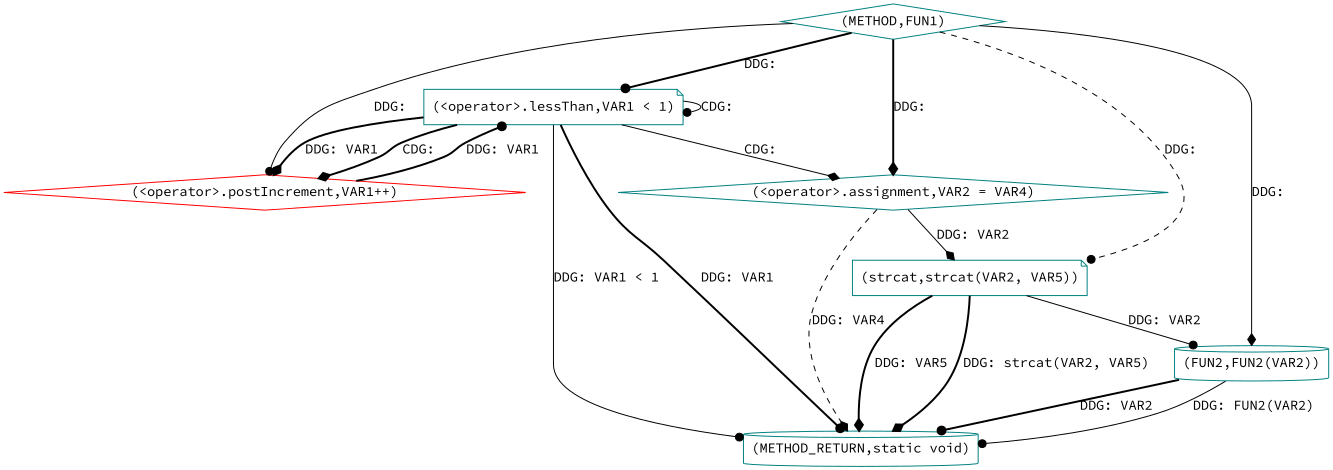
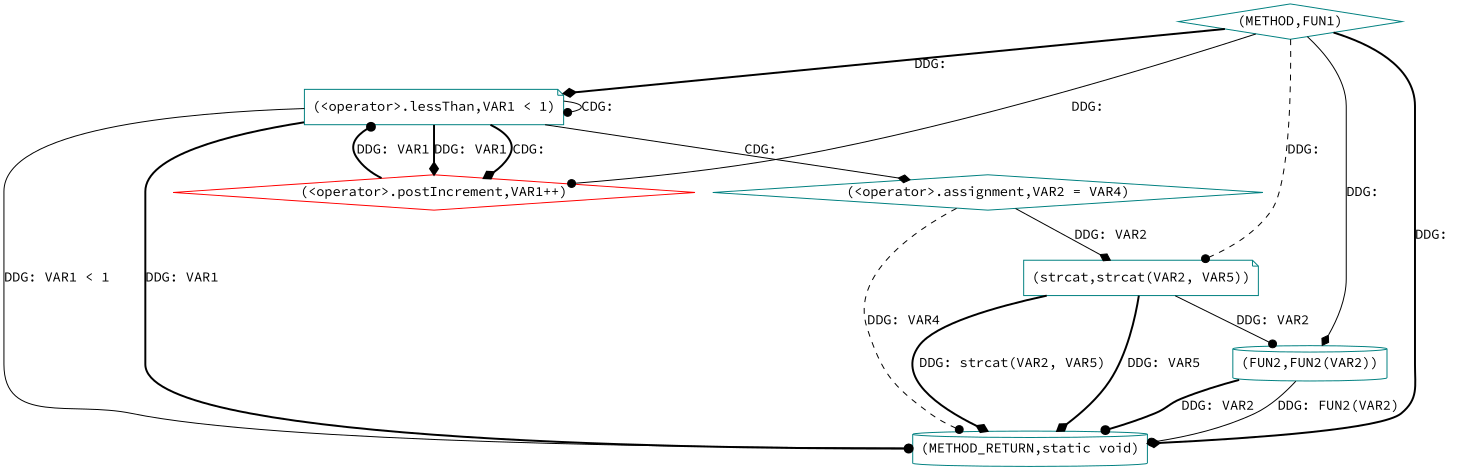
edge "(METHOD,FUN1)" -> "(<operator>.lessThan,VAR1 < 1)": arrowhead dot -> diamond
edge "(METHOD,FUN1)" -> "(<operator>.assignment,VAR2 = VAR4)": now "(METHOD,FUN1)" -> "(METHOD_RETURN,static void)"
edge "(<operator>.assignment,VAR2 = VAR4)" -> "(METHOD_RETURN,static void)": arrowhead diamond -> dot
